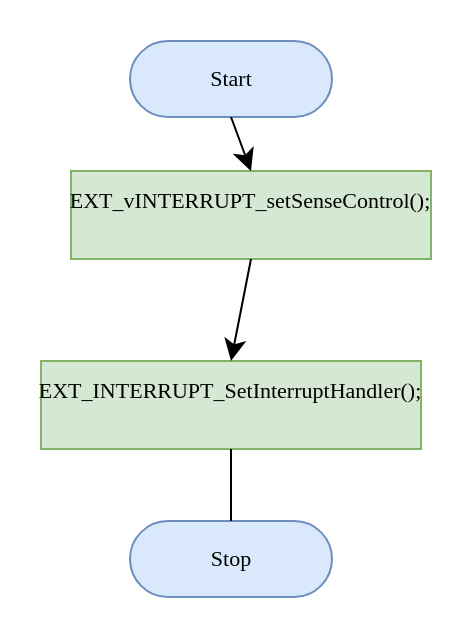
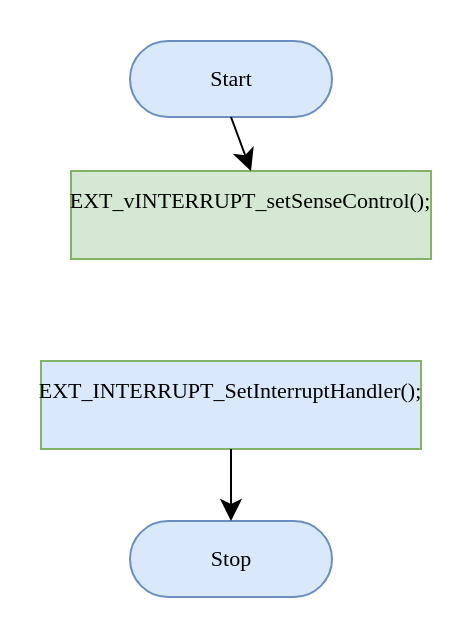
edge "EXT_vINTERRUPT_setSenseControl();" -> "EXT_INTERRUPT_SetInterruptHandler();": removed
node "EXT_INTERRUPT_SetInterruptHandler();": fillcolor #d5e8d4 -> #dae8fc
edge "EXT_INTERRUPT_SetInterruptHandler();" -- "Stop": arrowhead none -> classic
